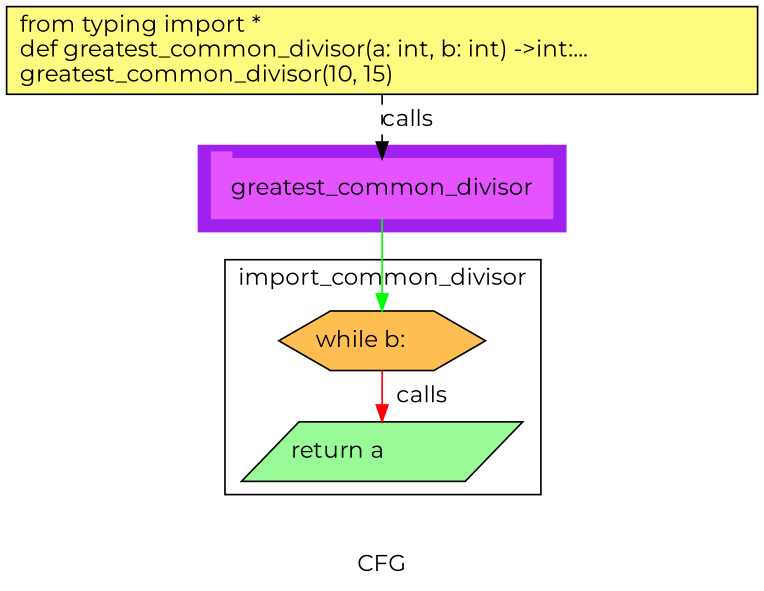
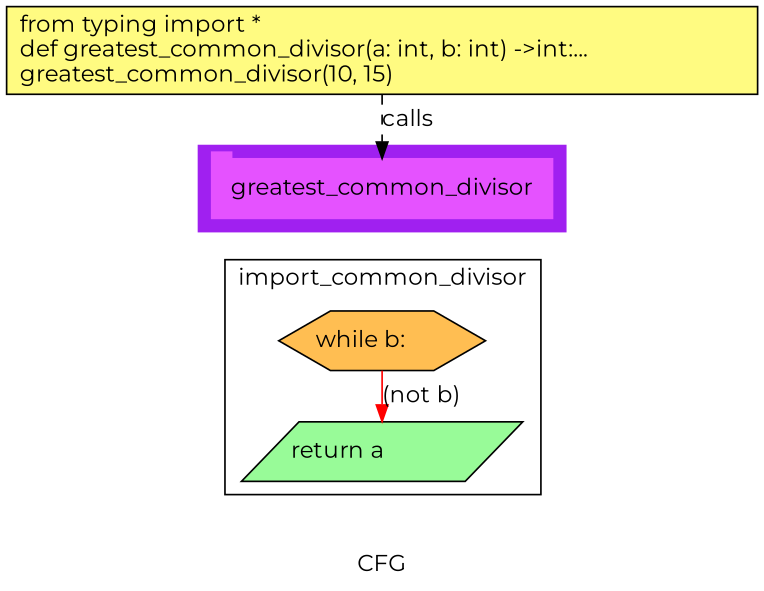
edge "greatest_common_divisor" -> "while b:": removed
edge "while b:" -> "return a": label "calls" -> "(not b)"
